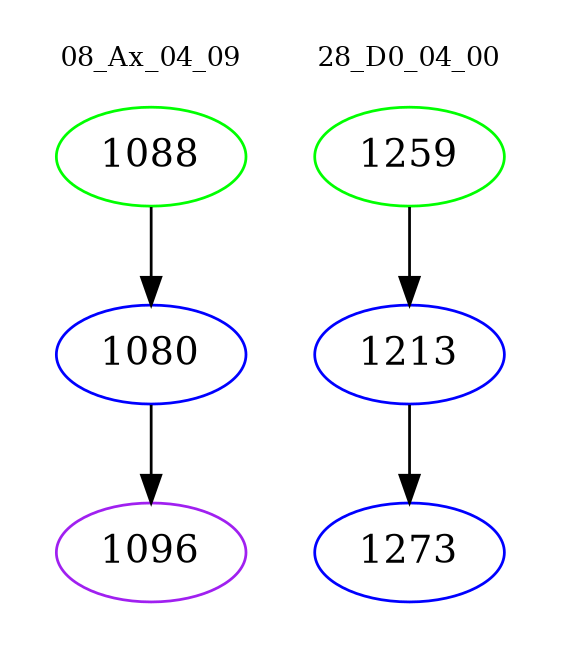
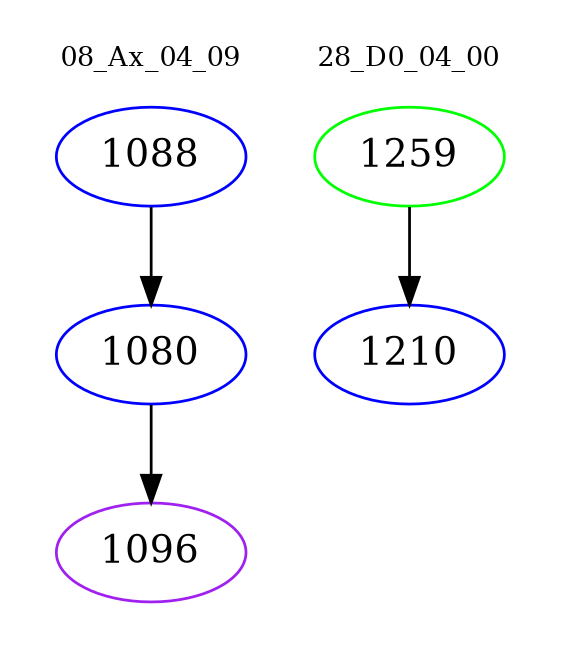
node "1088": color green -> blue
node "1213": label "1213" -> "1210"
node "1273": removed
